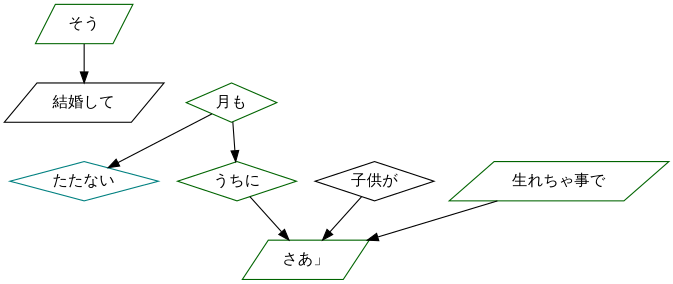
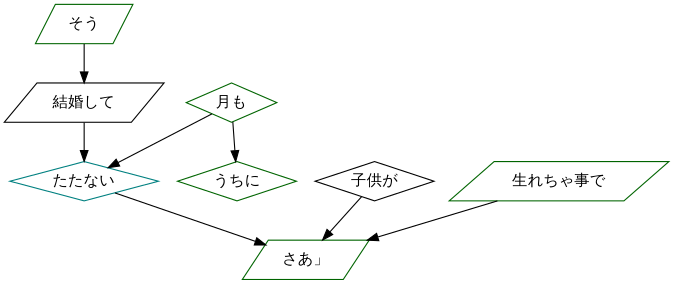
edge "結婚して" -> "たたない": added
edge "うちに" -> "さあ」": now "たたない" -> "さあ」"
